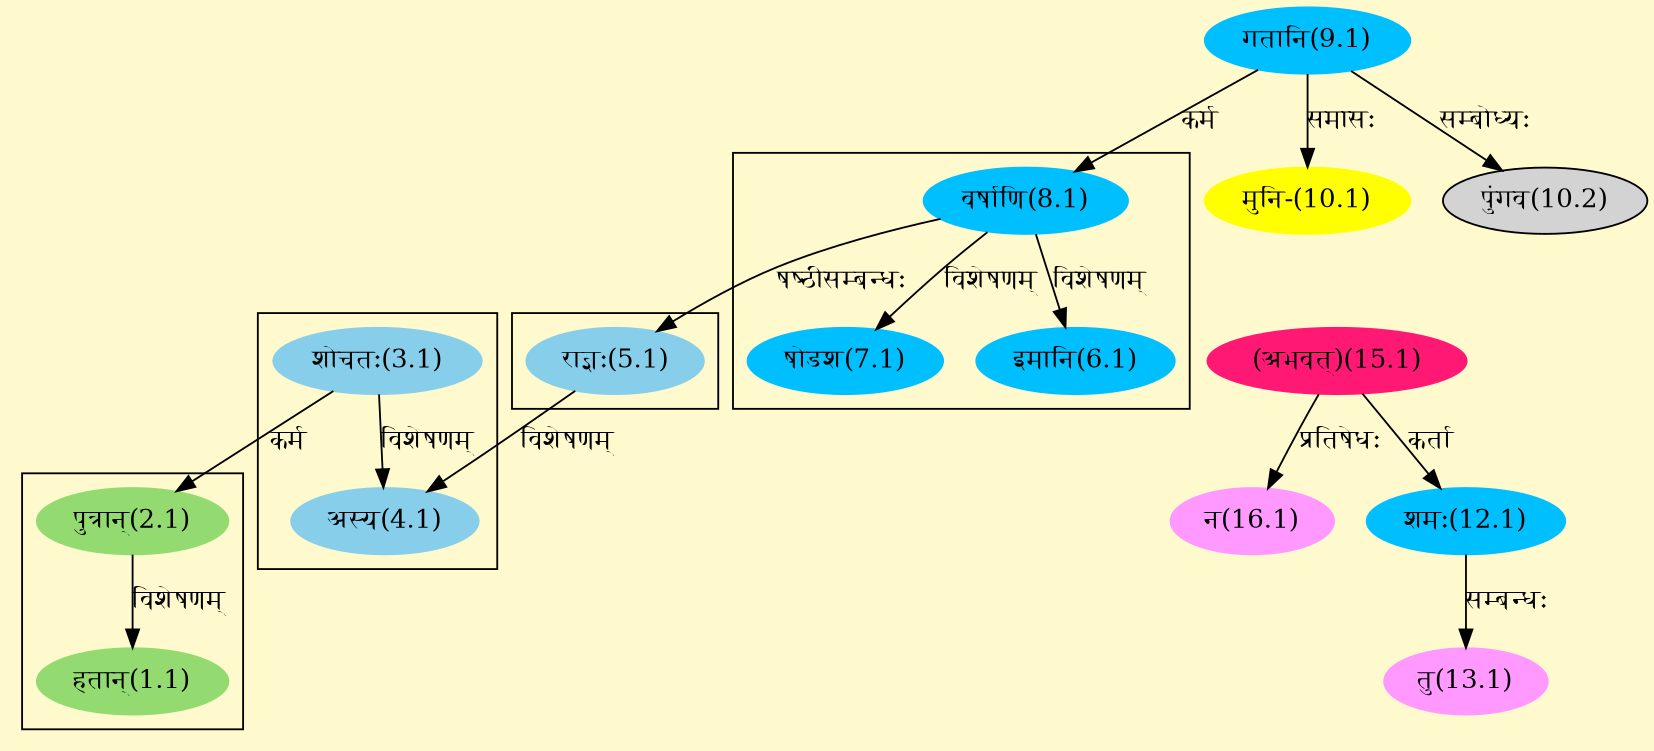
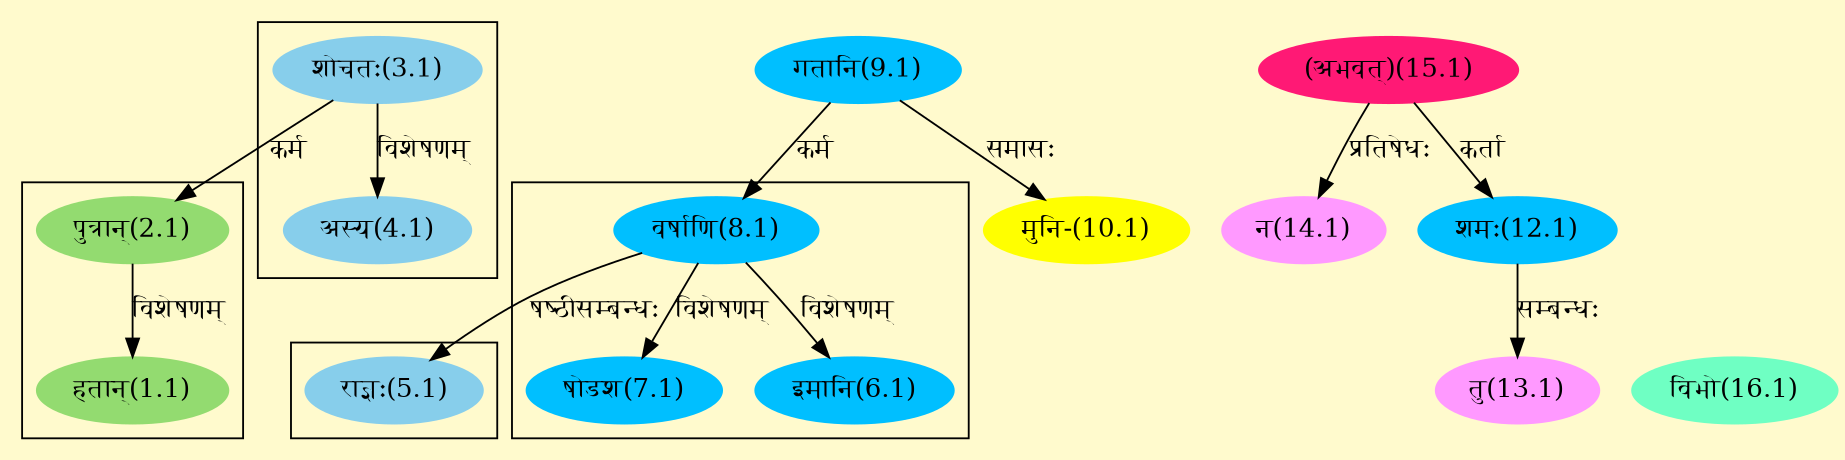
node "पुंगव(10.2)": removed
node "विभो(16.1)": added
edge "राज्ञः(5.1)" -> "अस्य(4.1)": removed, label "विशेषणम्"
node "न(16.1)": label "न(16.1)" -> "न(14.1)"
